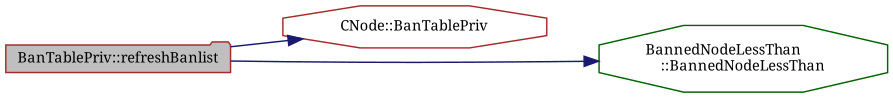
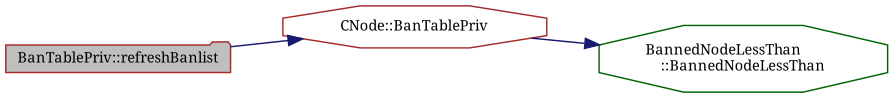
edge "BanTablePriv::refreshBanlist" -> "BannedNodeLessThan ::BannedNodeLessThan": now "CNode::BanTablePriv" -> "BannedNodeLessThan ::BannedNodeLessThan"
